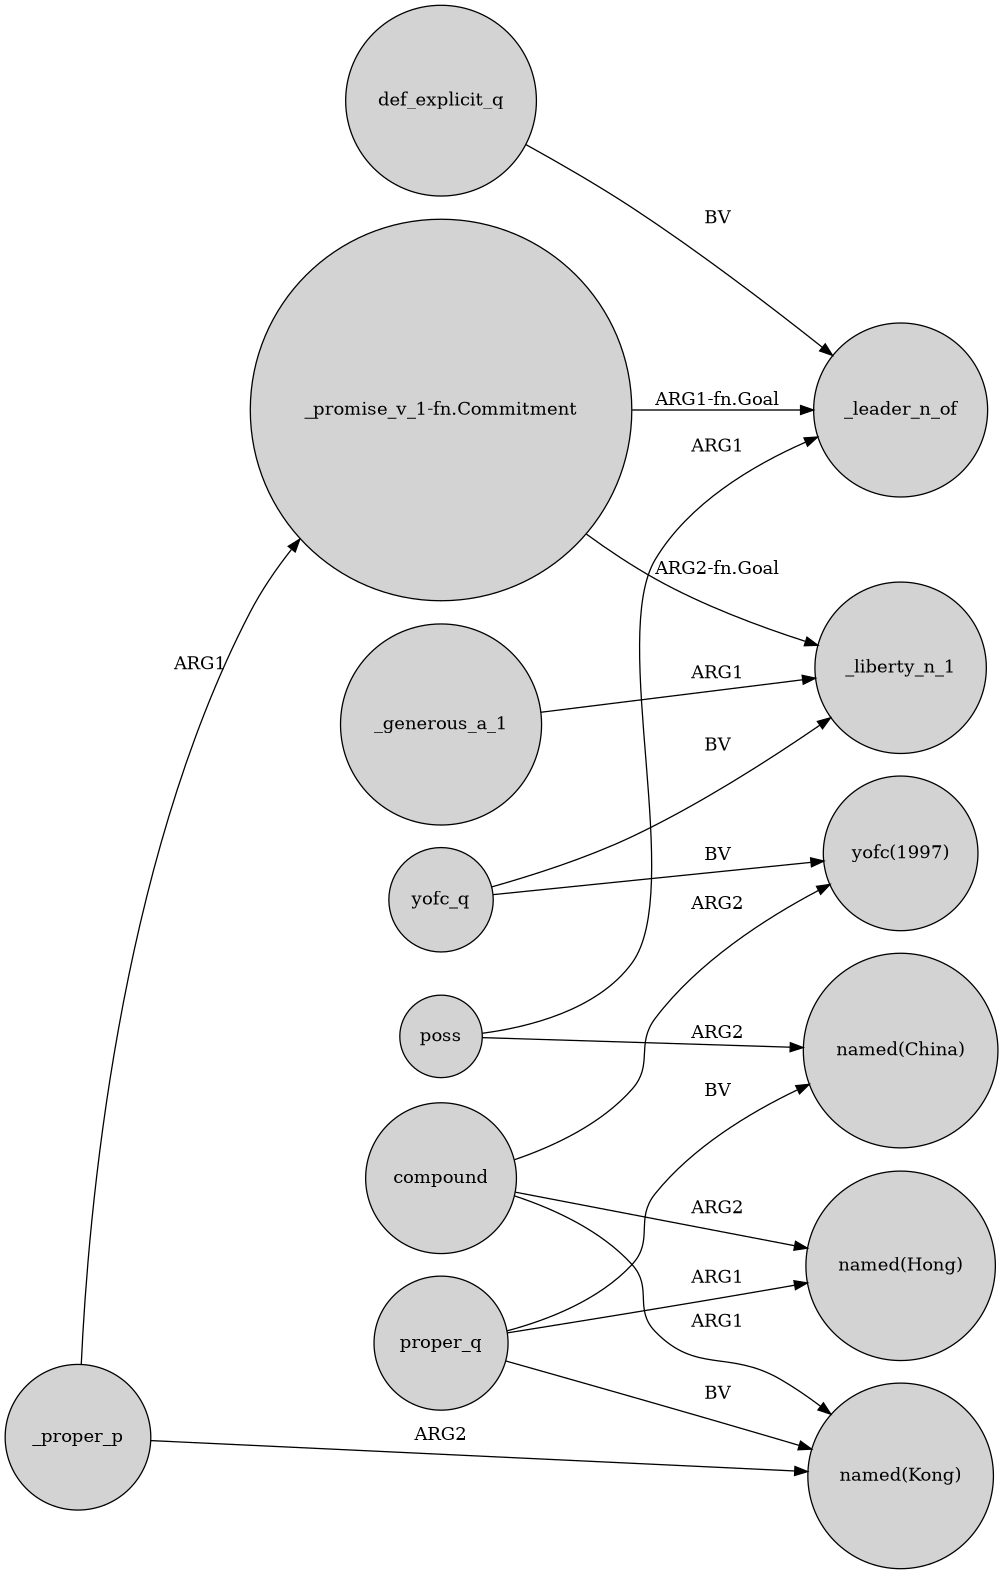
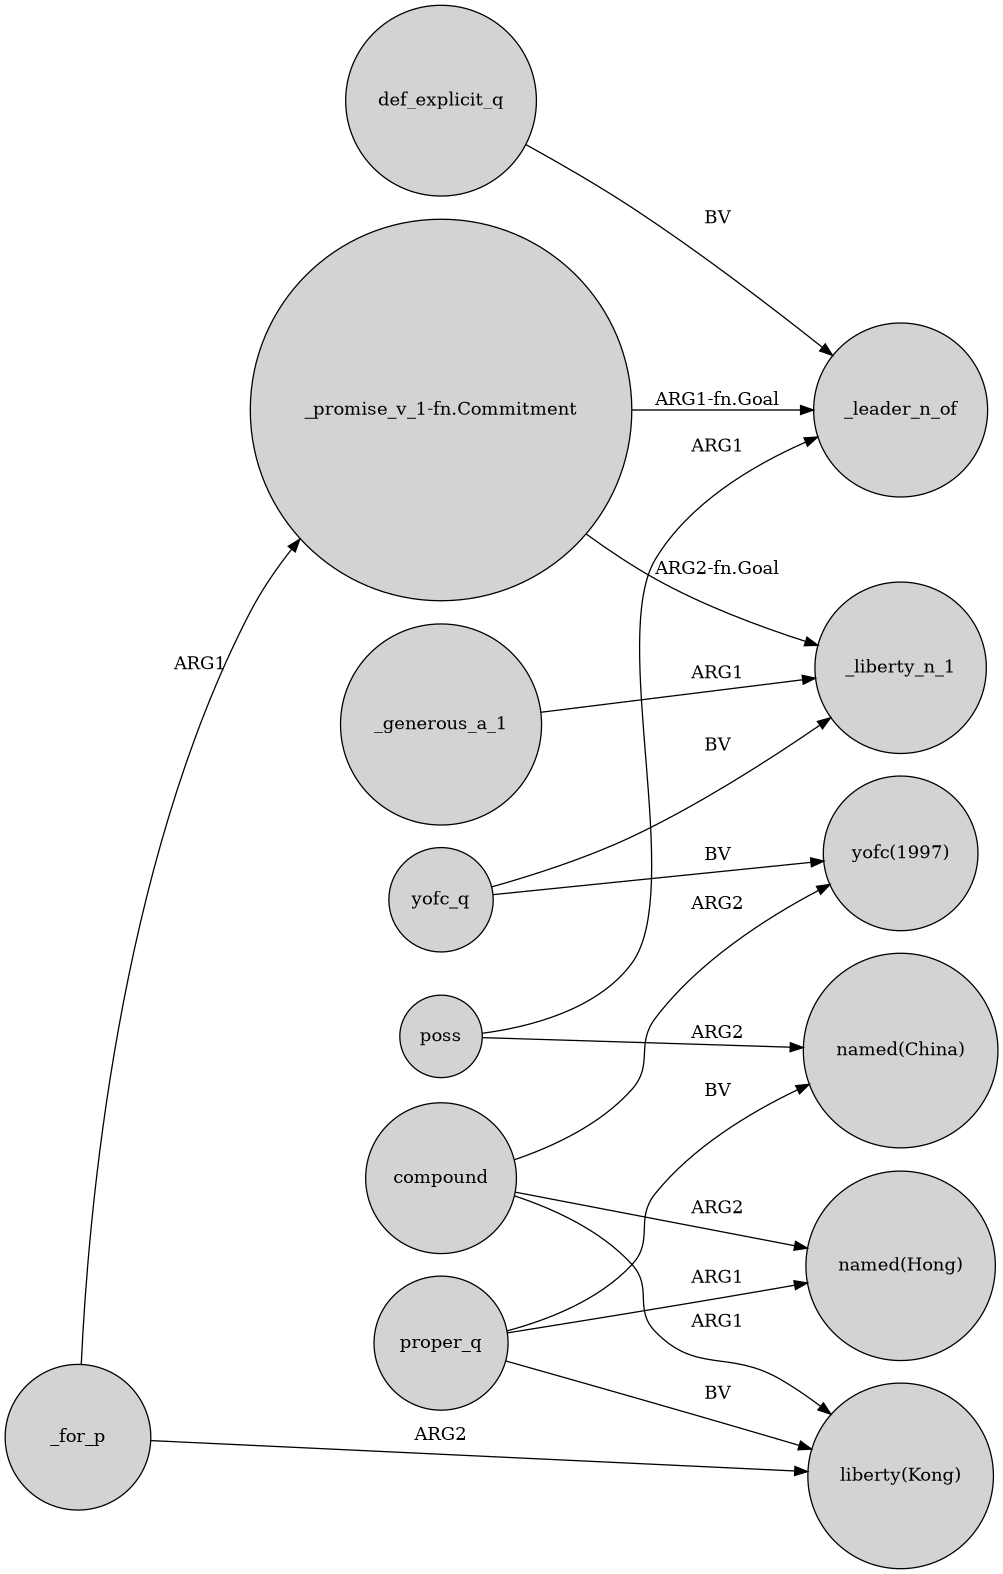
node "_proper_p": label "_proper_p" -> "_for_p"
node "named(Kong)": label "named(Kong)" -> "liberty(Kong)"
